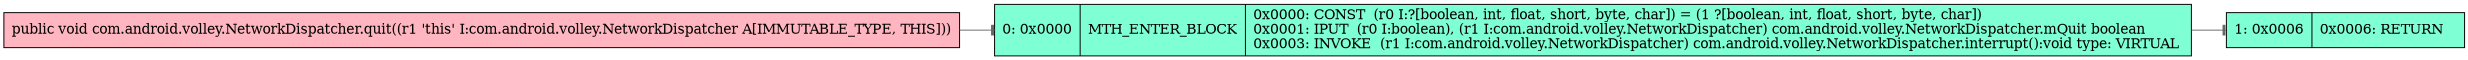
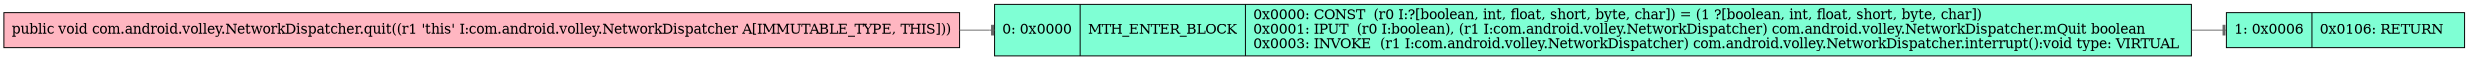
node "1: 0x0006": text "0x0006: RETURN" -> "0x0106: RETURN"
